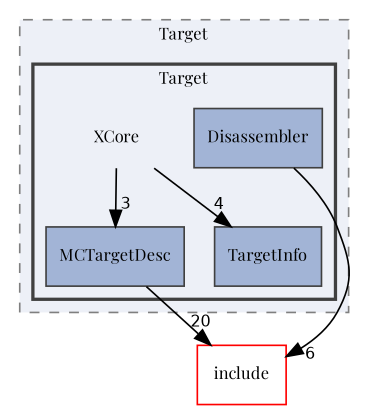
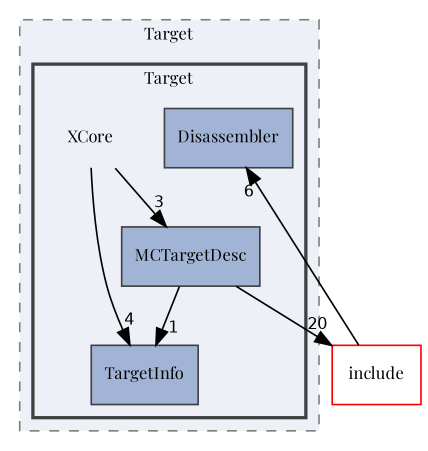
edge "Disassembler" -> "include": reversed
edge "MCTargetDesc" -> "TargetInfo": added
